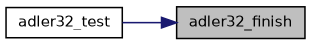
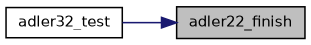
node "adler32_finish": label "adler32_finish" -> "adler22_finish"
